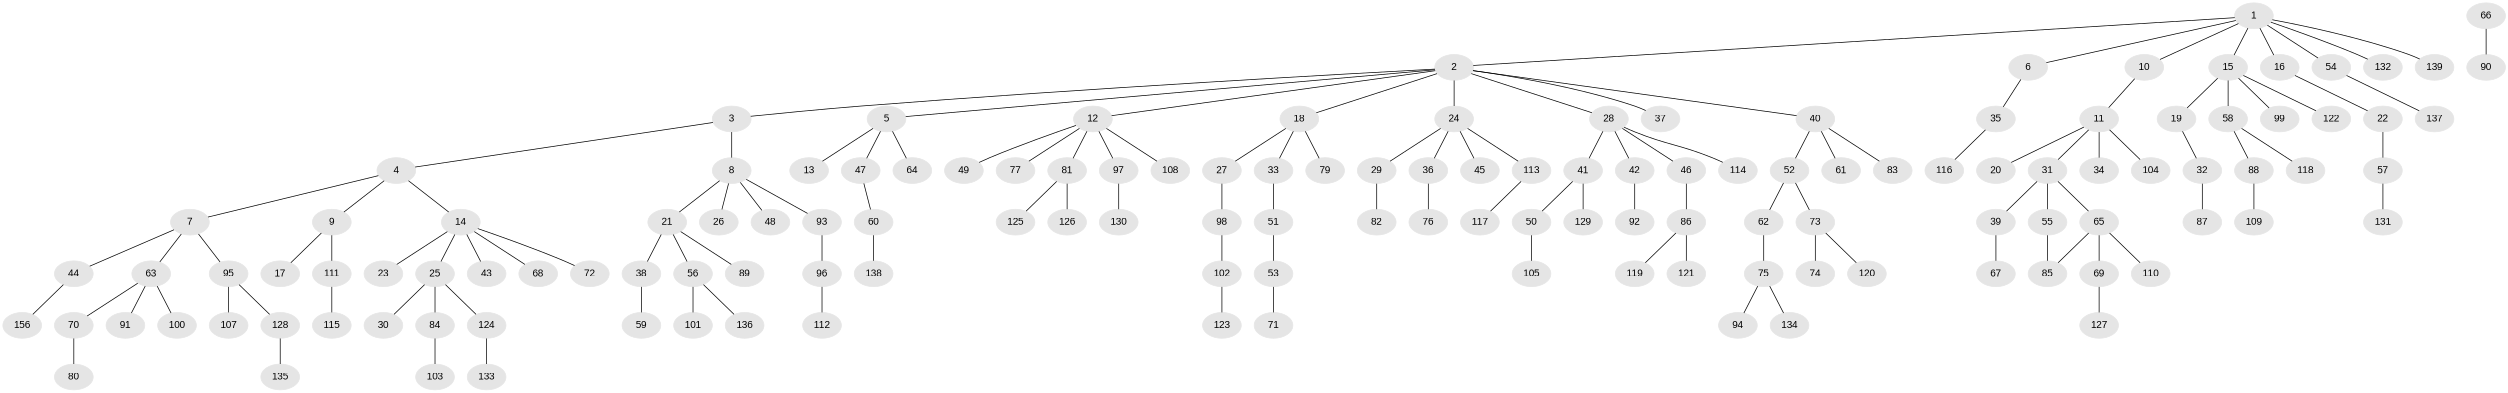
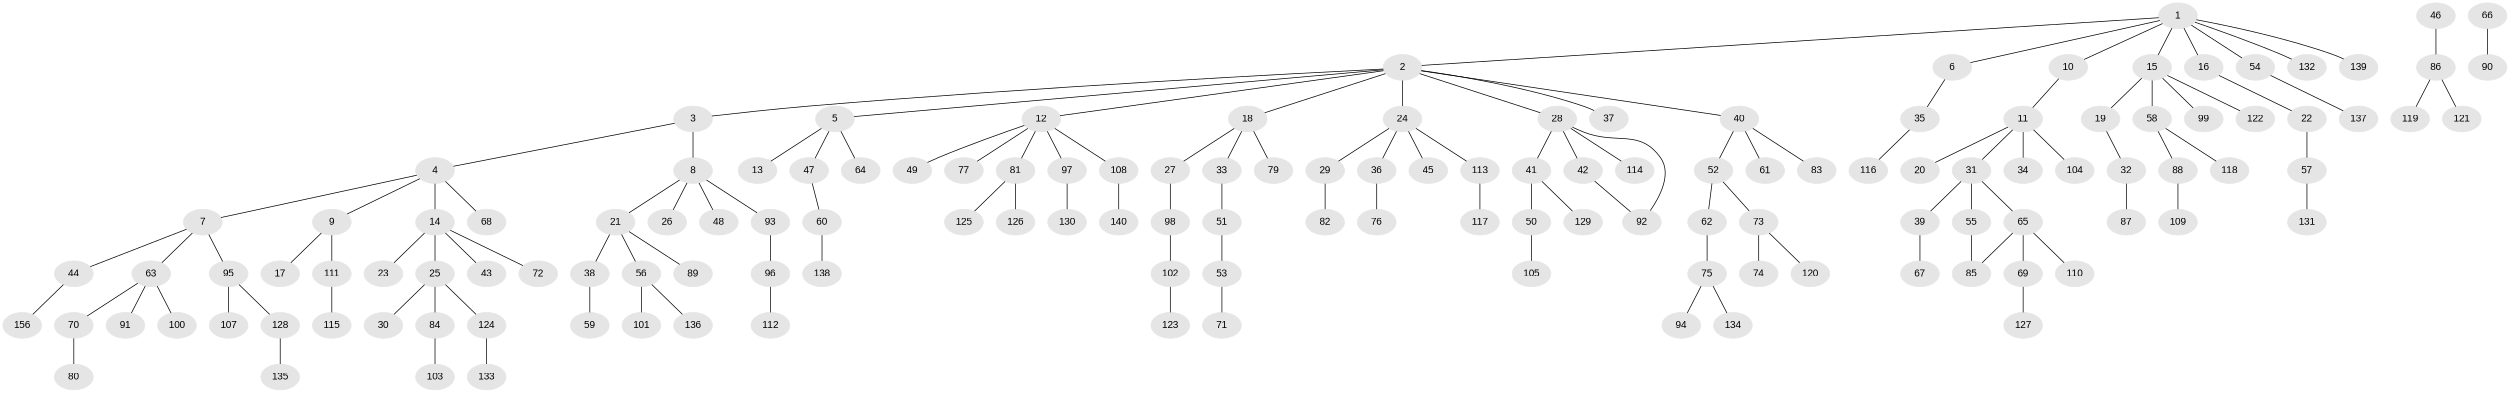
edge "28" -- "46": now "28" -- "92"
node "140": added
edge "14" -- "68": now "4" -- "68"
